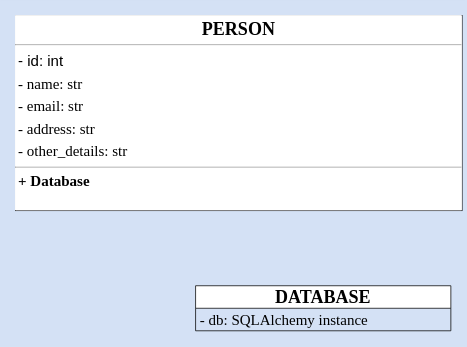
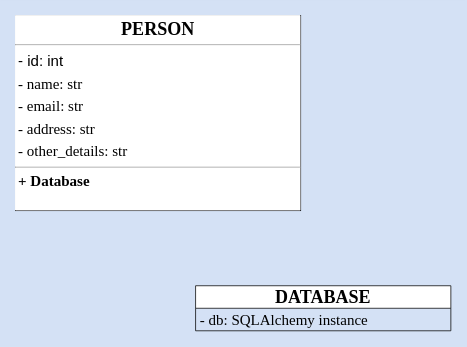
node "PERSON - id: int - name: str - email: str - address: str - other_details: str + Database": size 446x195 -> 285x195
